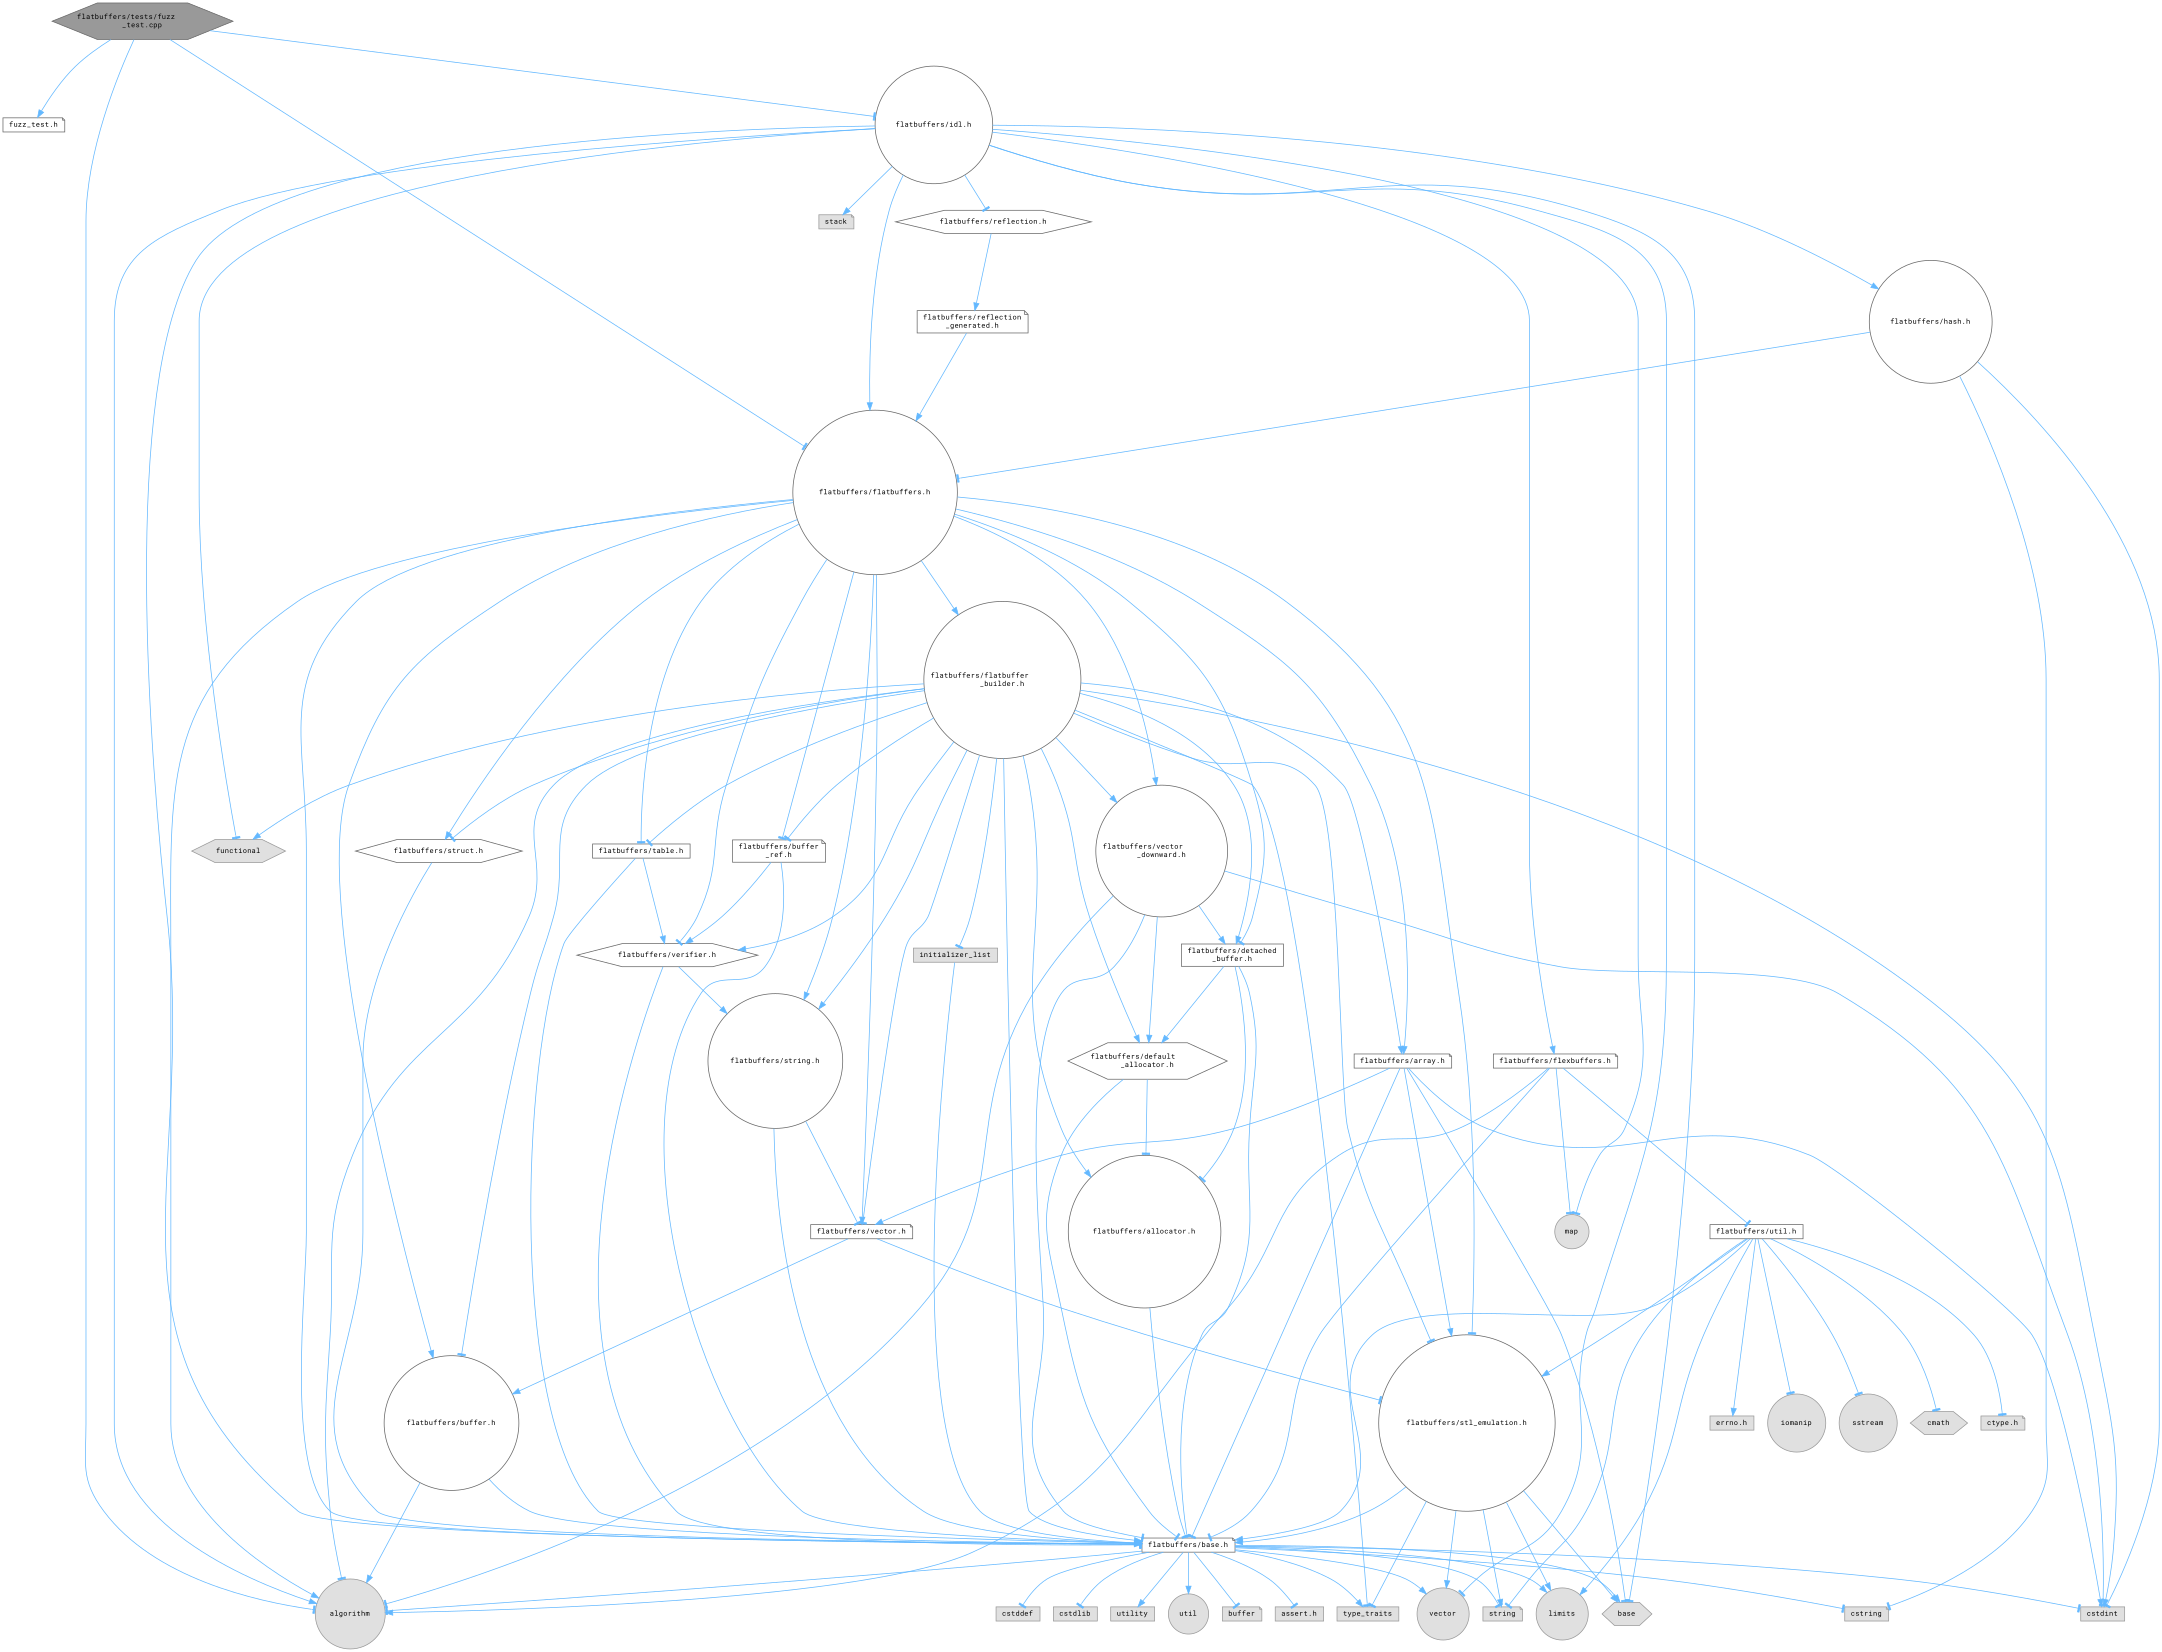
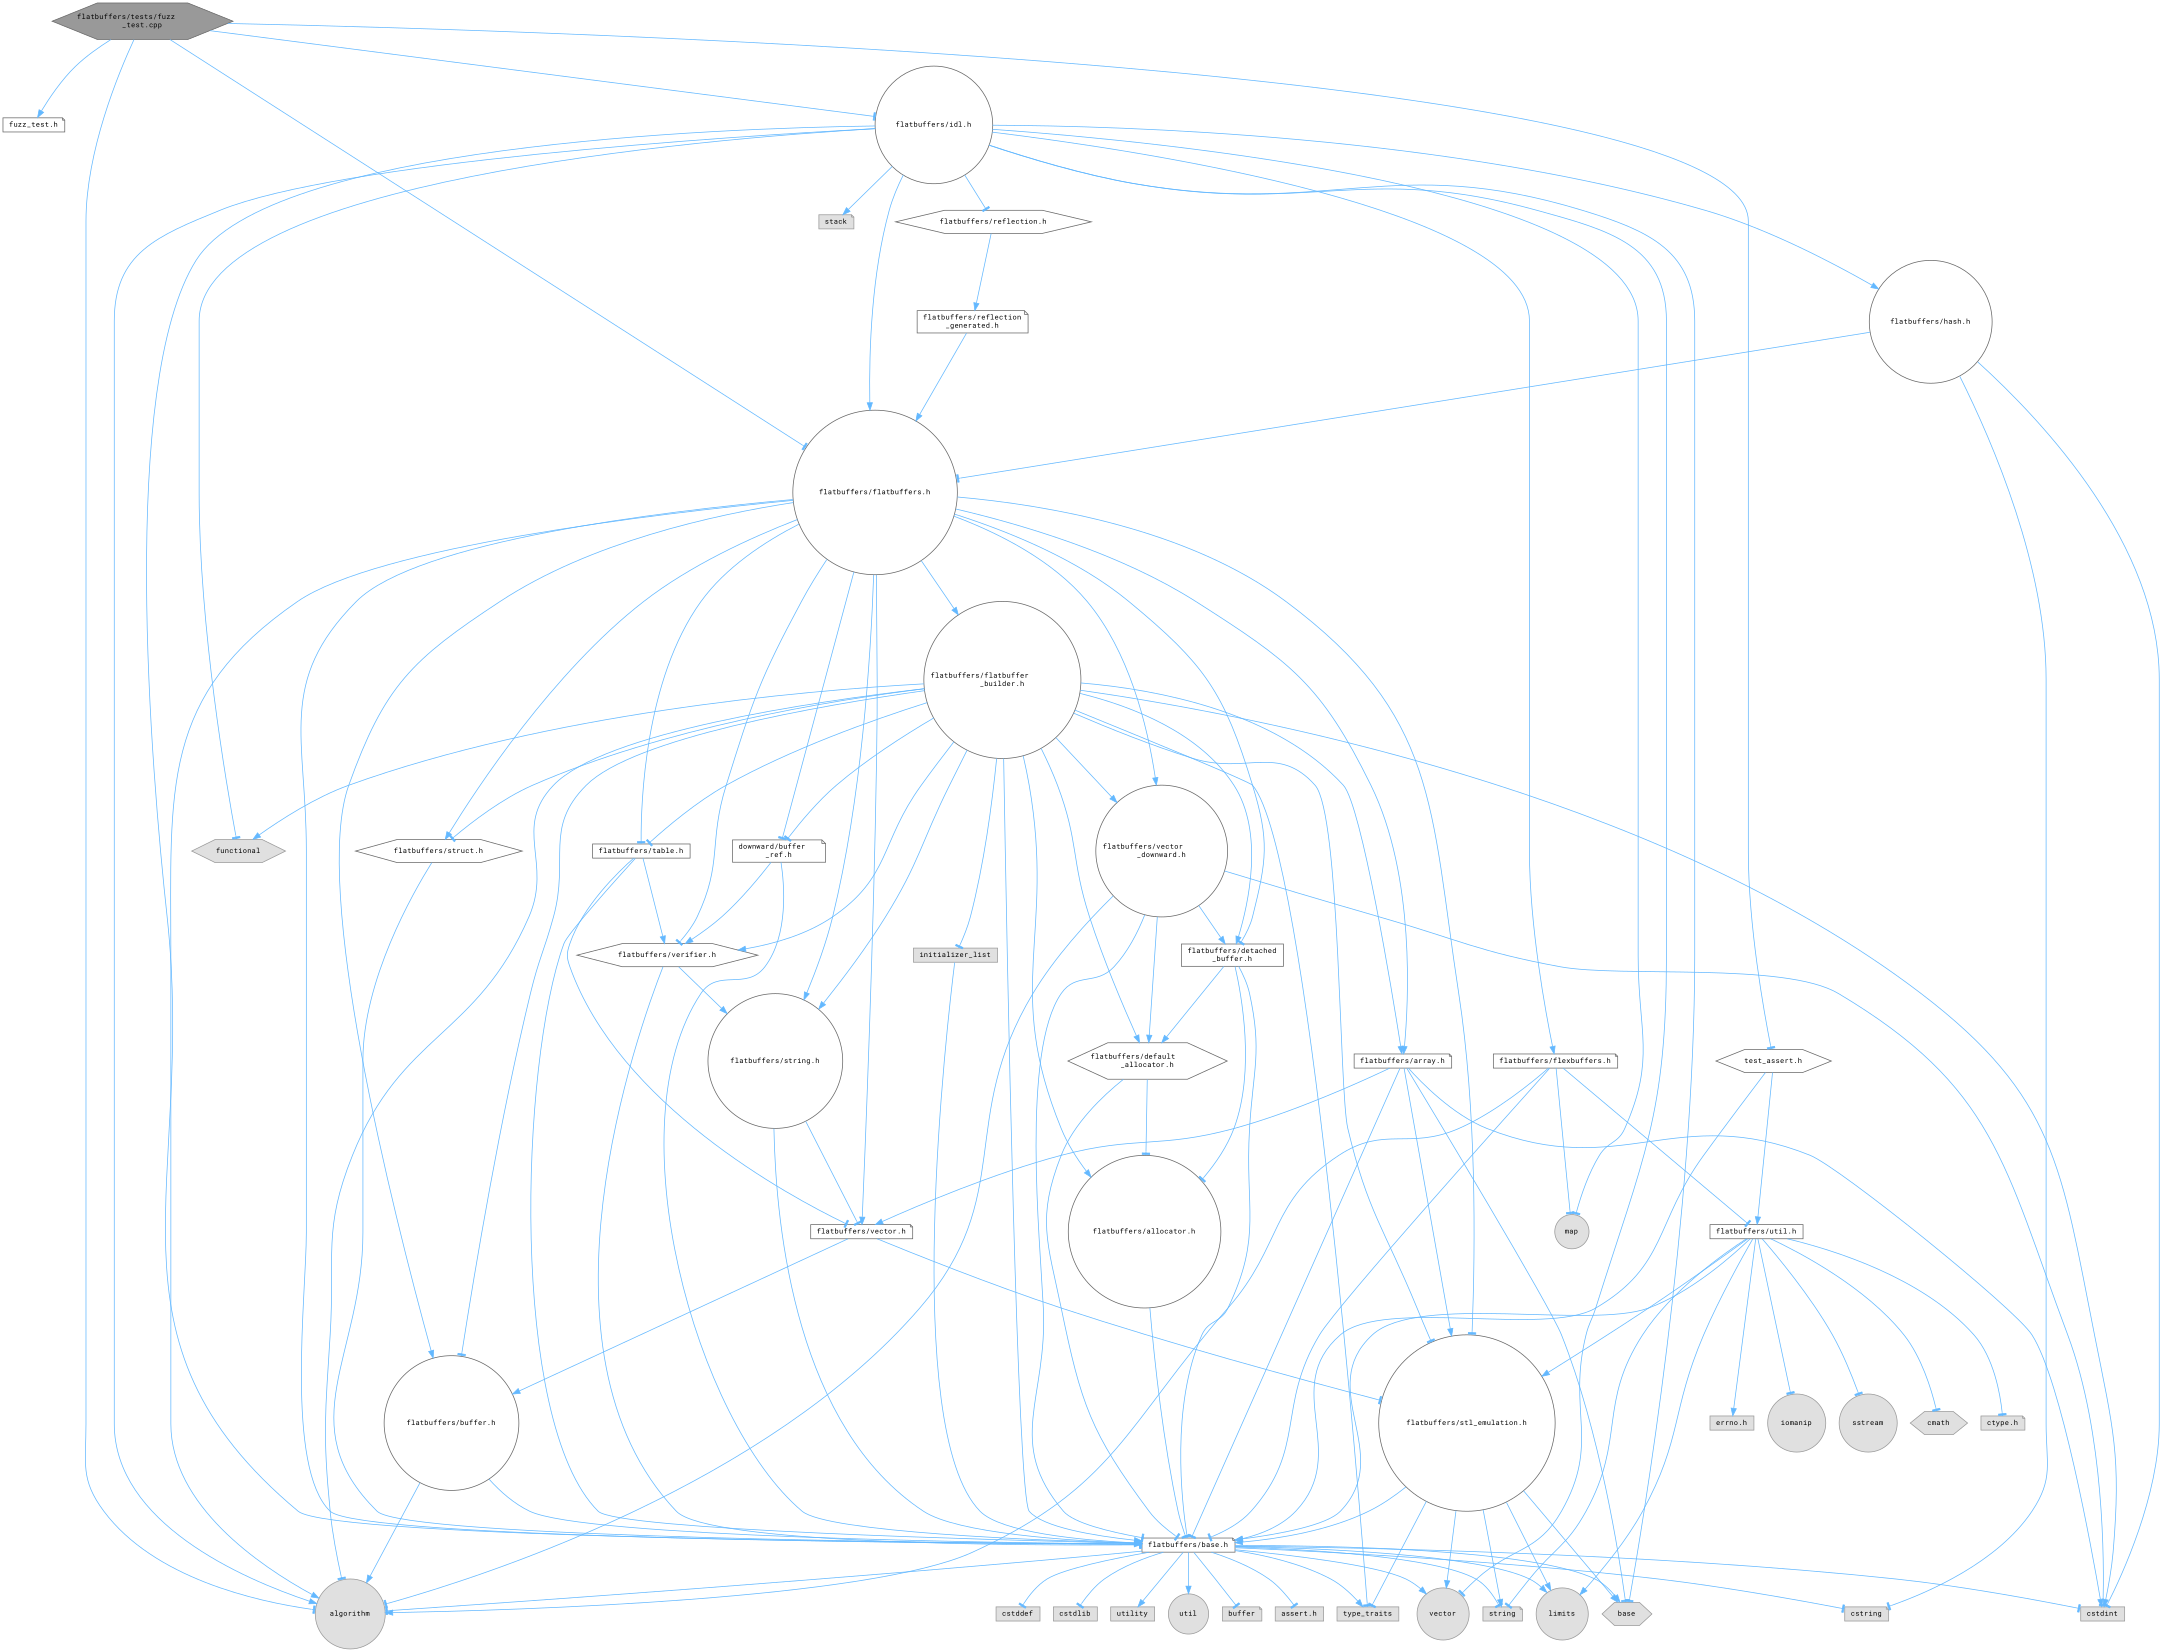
node "flatbuffers/buffer _ref.h": label "flatbuffers/buffer _ref.h" -> "downward/buffer _ref.h"
edge "flatbuffers/flatbuffer _builder.h" -> "flatbuffers/vector.h": now "flatbuffers/table.h" -> "flatbuffers/vector.h"
node "test_assert.h": added
